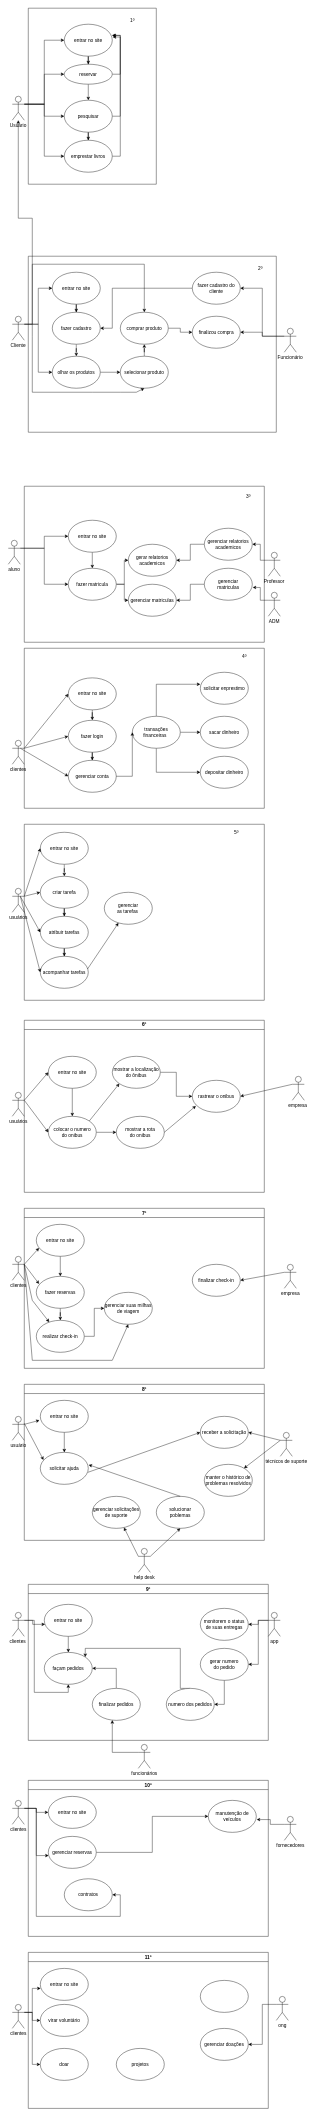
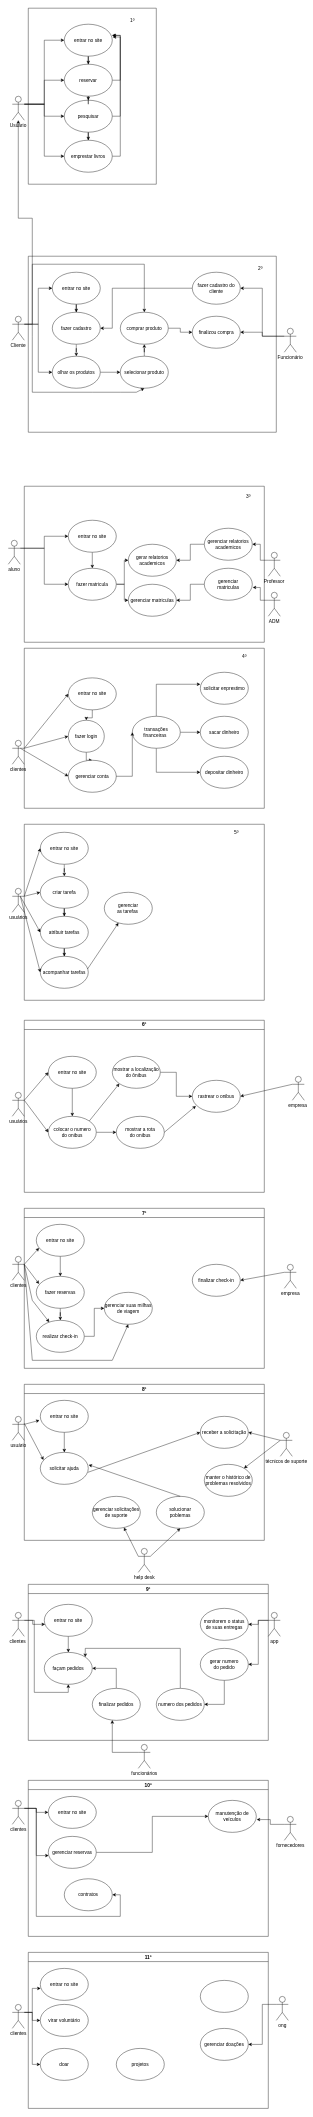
node "reservar": size 48x20 -> 48x32
node "fazer login": size 48x32 -> 36x32
node "numero dos pedidos": moved (190, 1704) -> (180, 1704)
